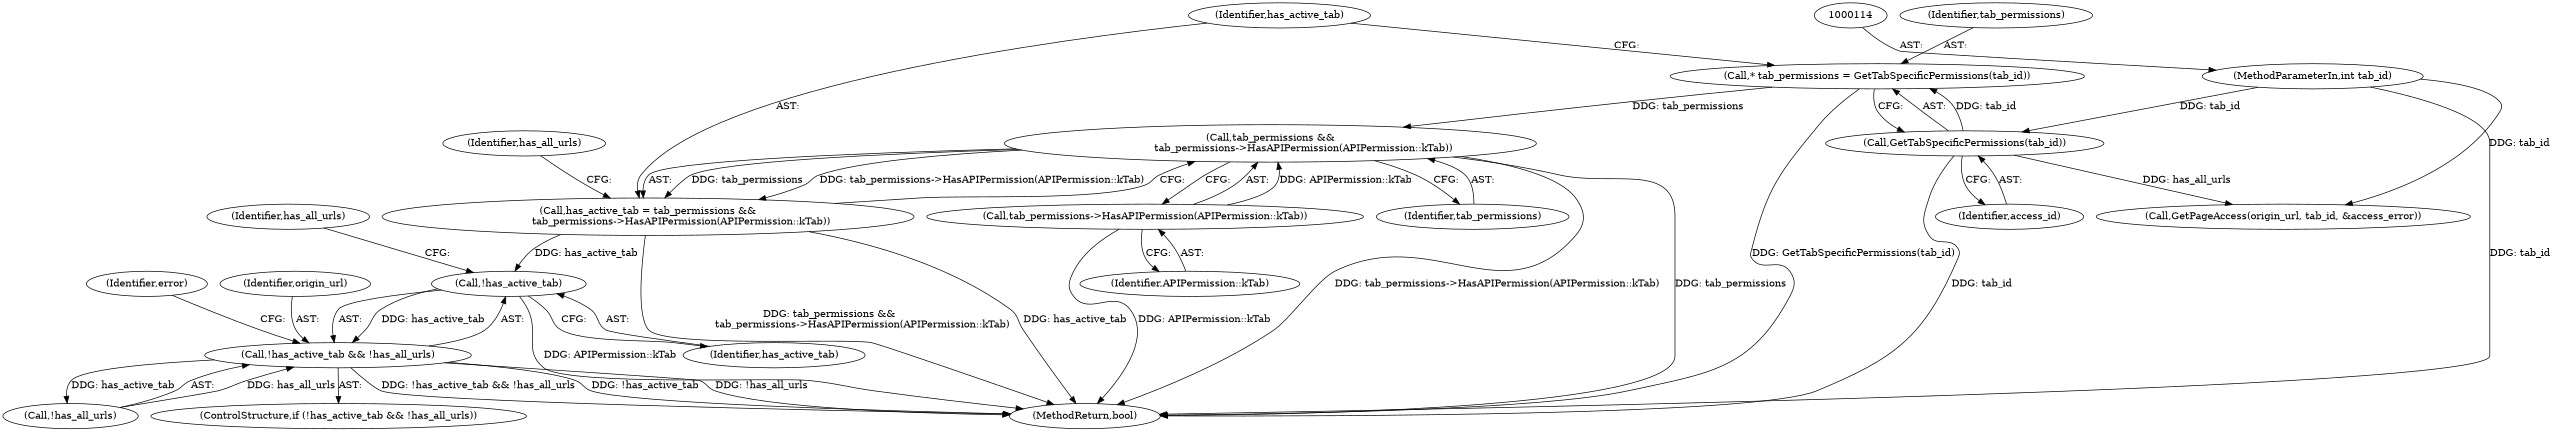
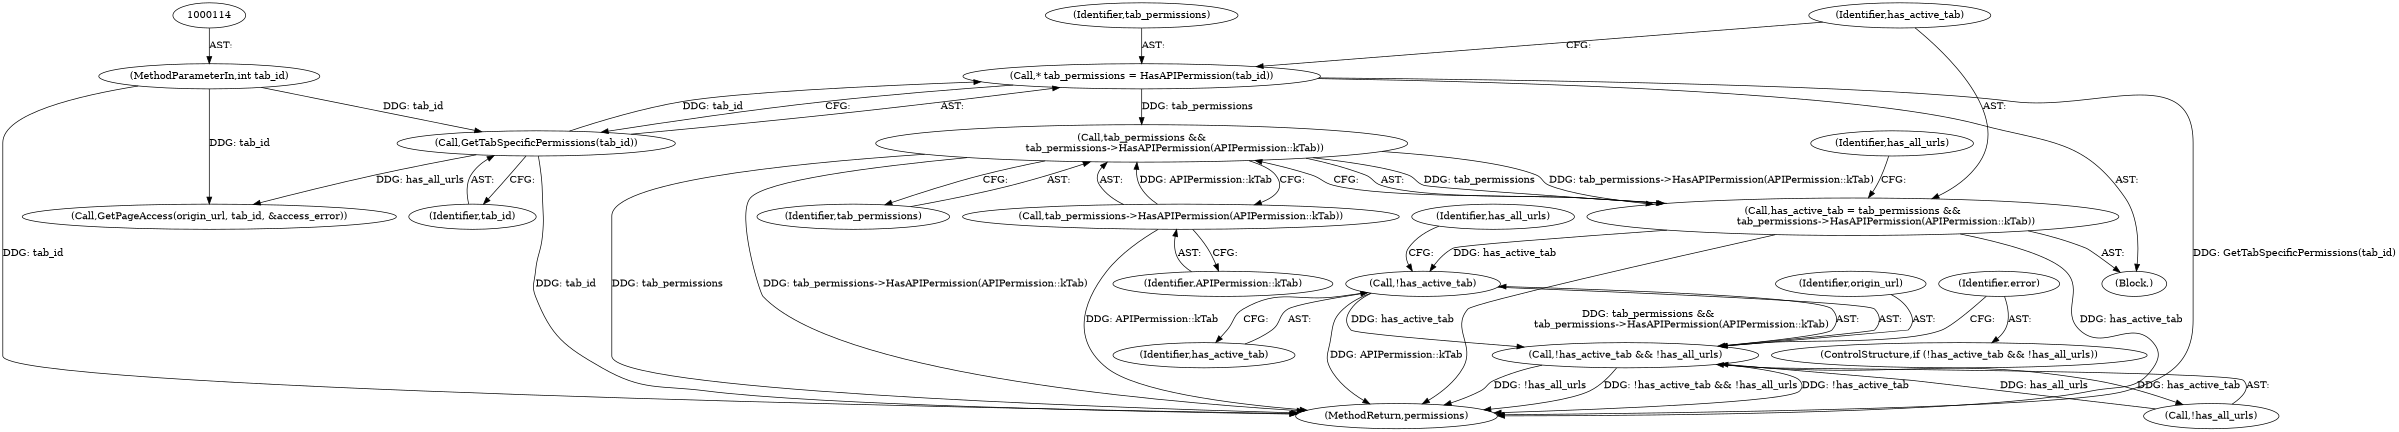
node "(Call,* tab_permissions = GetTabSpecificPermissions(tab_id))": label "(Call,* tab_permissions = GetTabSpecificPermissions(tab_id))" -> "(Call,* tab_permissions = HasAPIPermission(tab_id))"
node "(Identifier,access_id)": label "(Identifier,access_id)" -> "(Identifier,tab_id)"
node "(Block,)": added
edge "(Call,!has_active_tab && !has_all_urls)" -> "(ControlStructure,if (!has_active_tab && !has_all_urls))": now "(Identifier,error)" -> "(ControlStructure,if (!has_active_tab && !has_all_urls))"
node "(MethodReturn,bool)": label "(MethodReturn,bool)" -> "(MethodReturn,permissions)"
